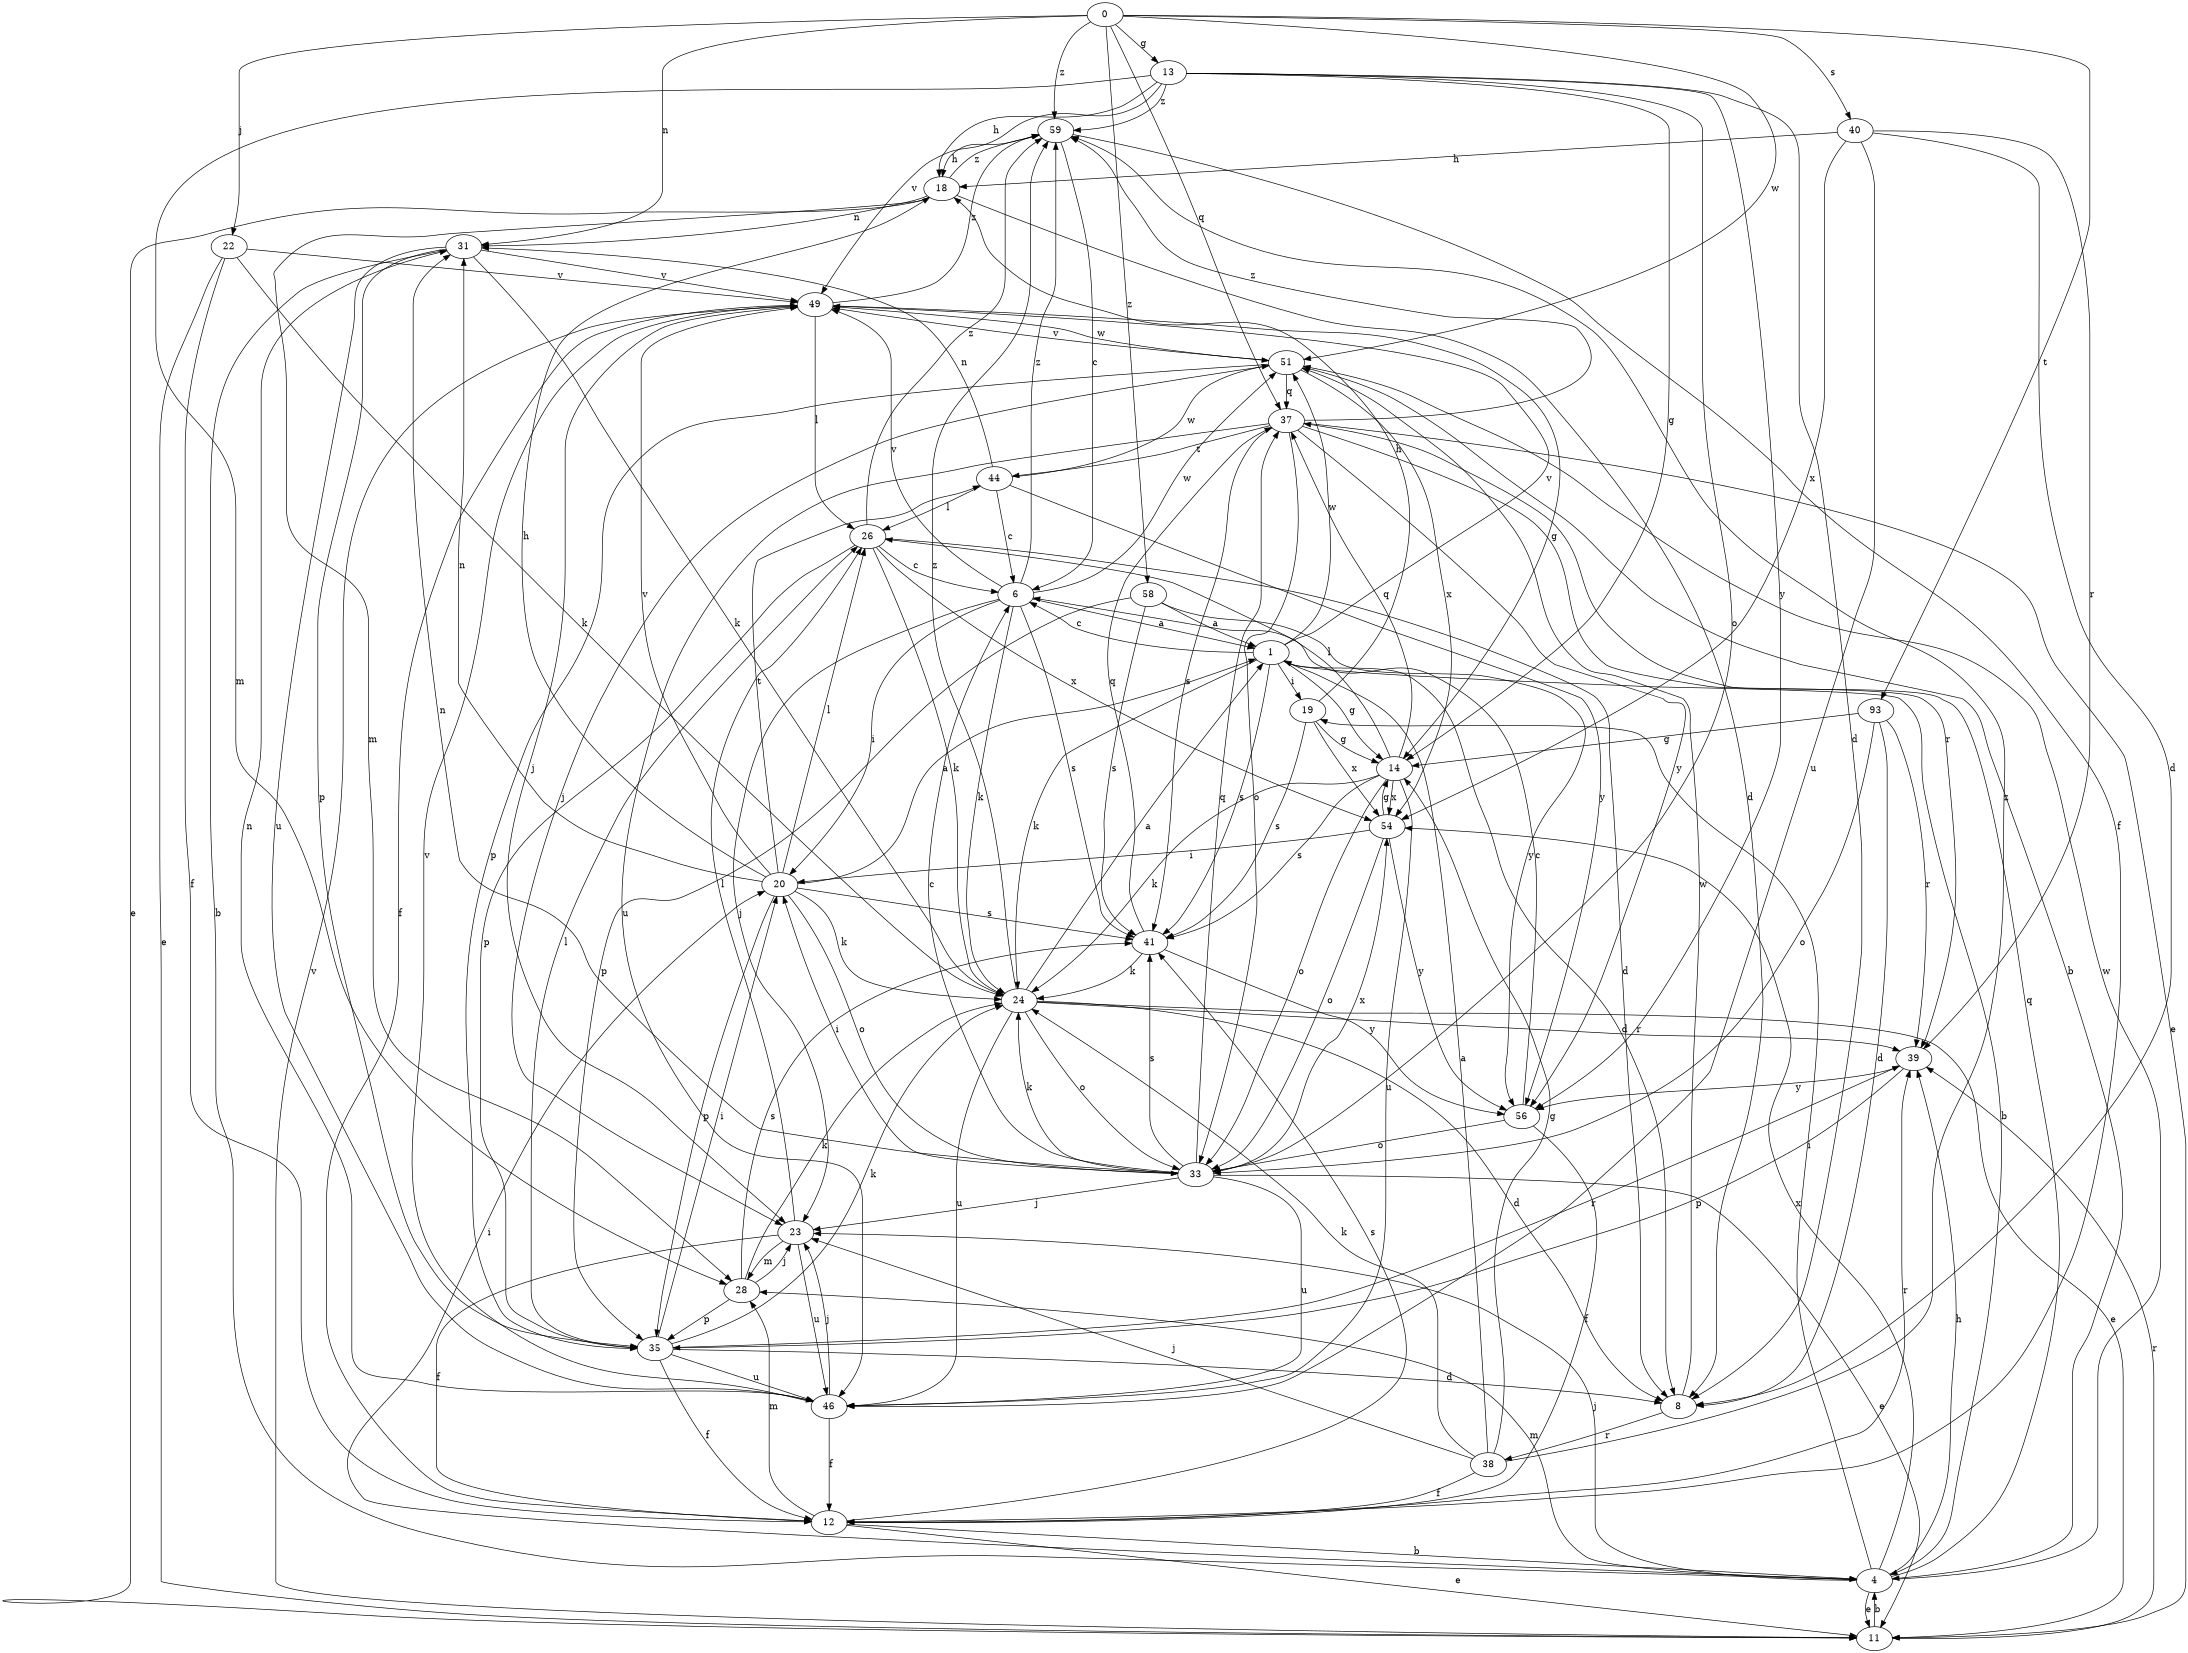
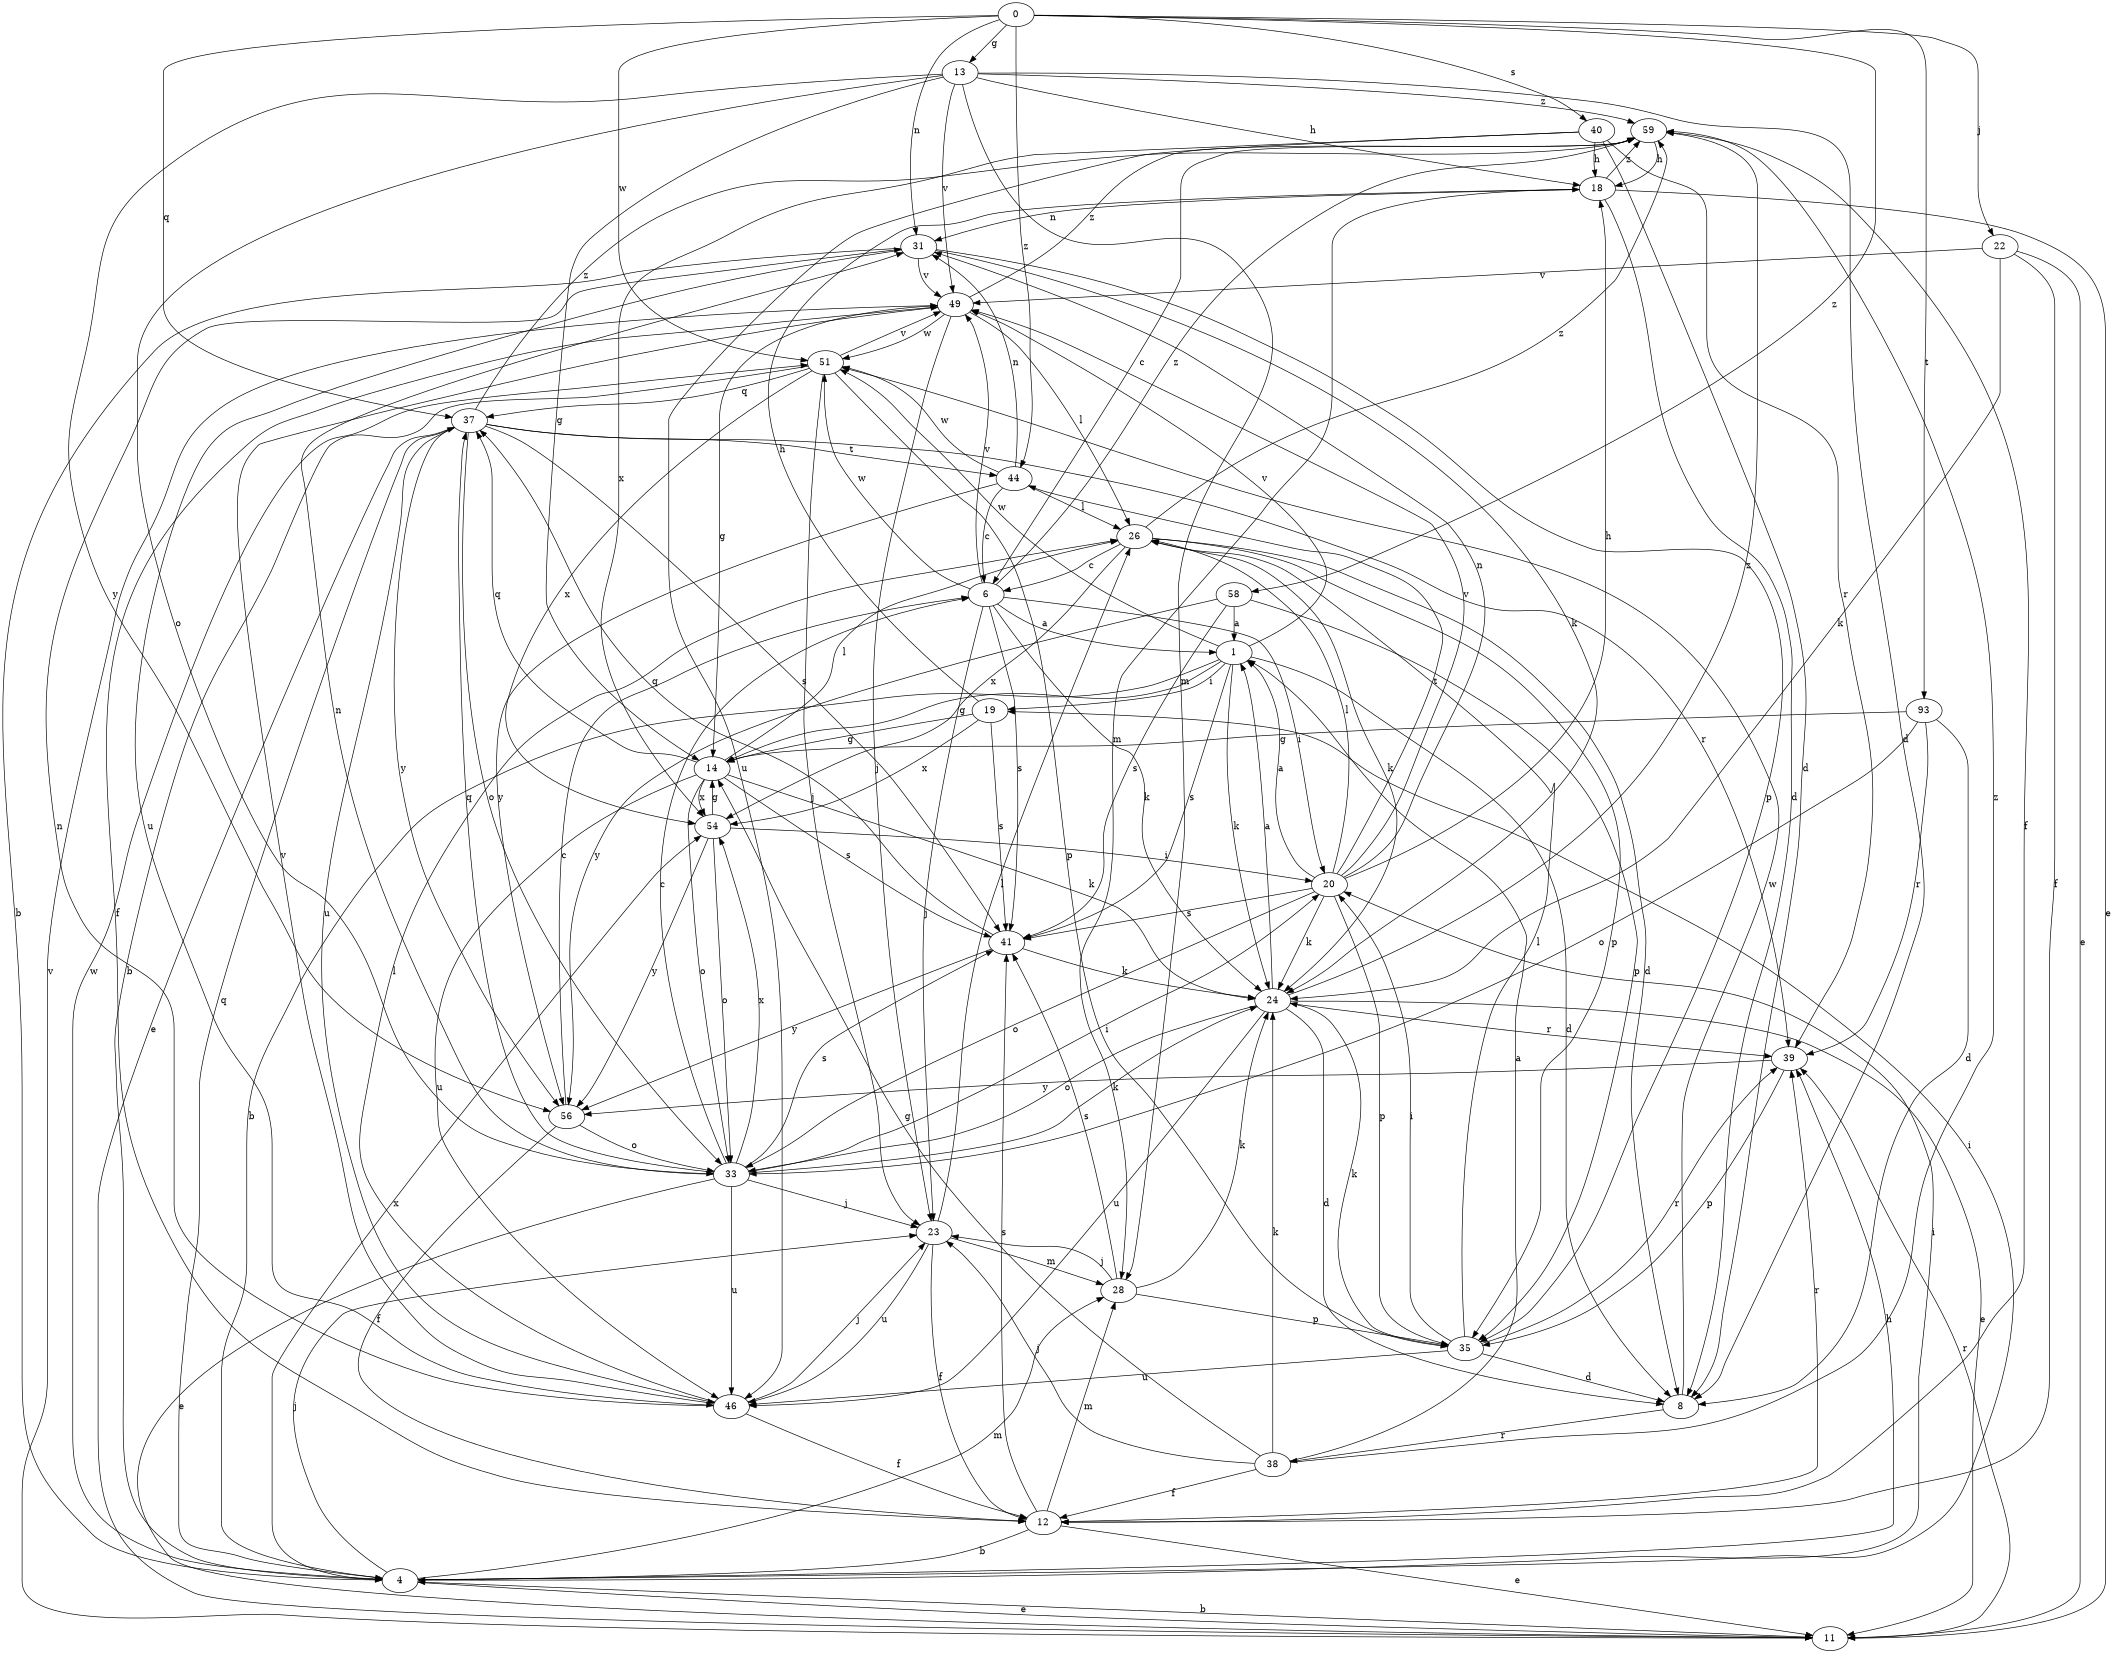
edge "0" -> "59": now "0" -> "44"
edge "1" -> "6": removed, label "c"
edge "46" -> "26": added, label "l"
edge "35" -> "12": removed, label "f"
